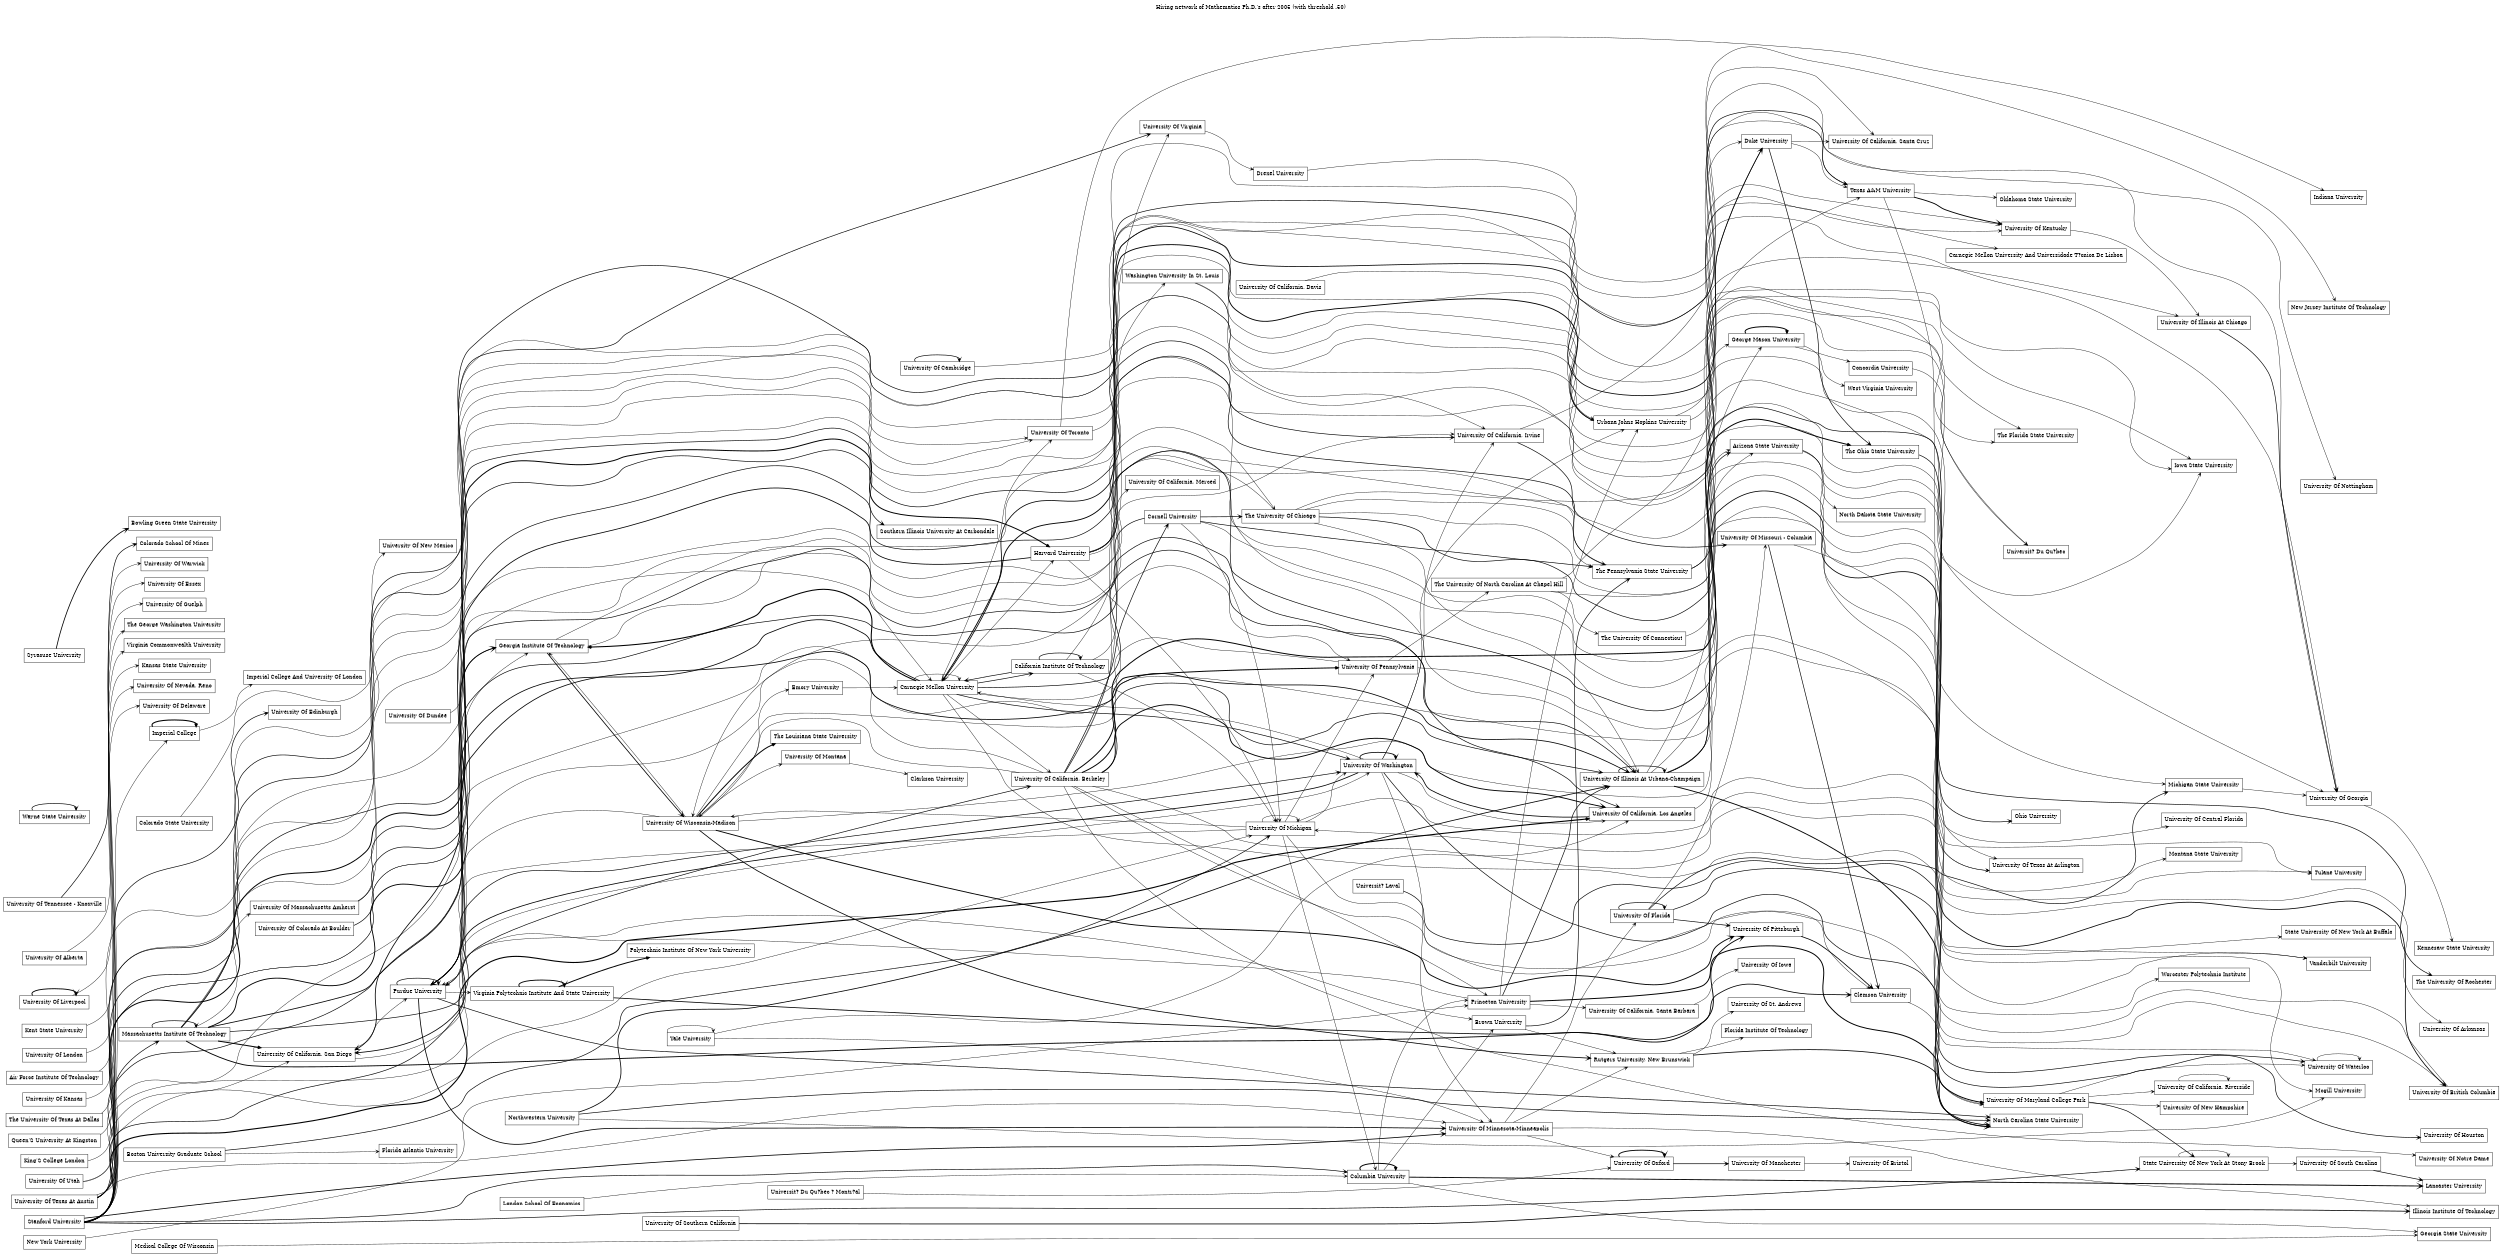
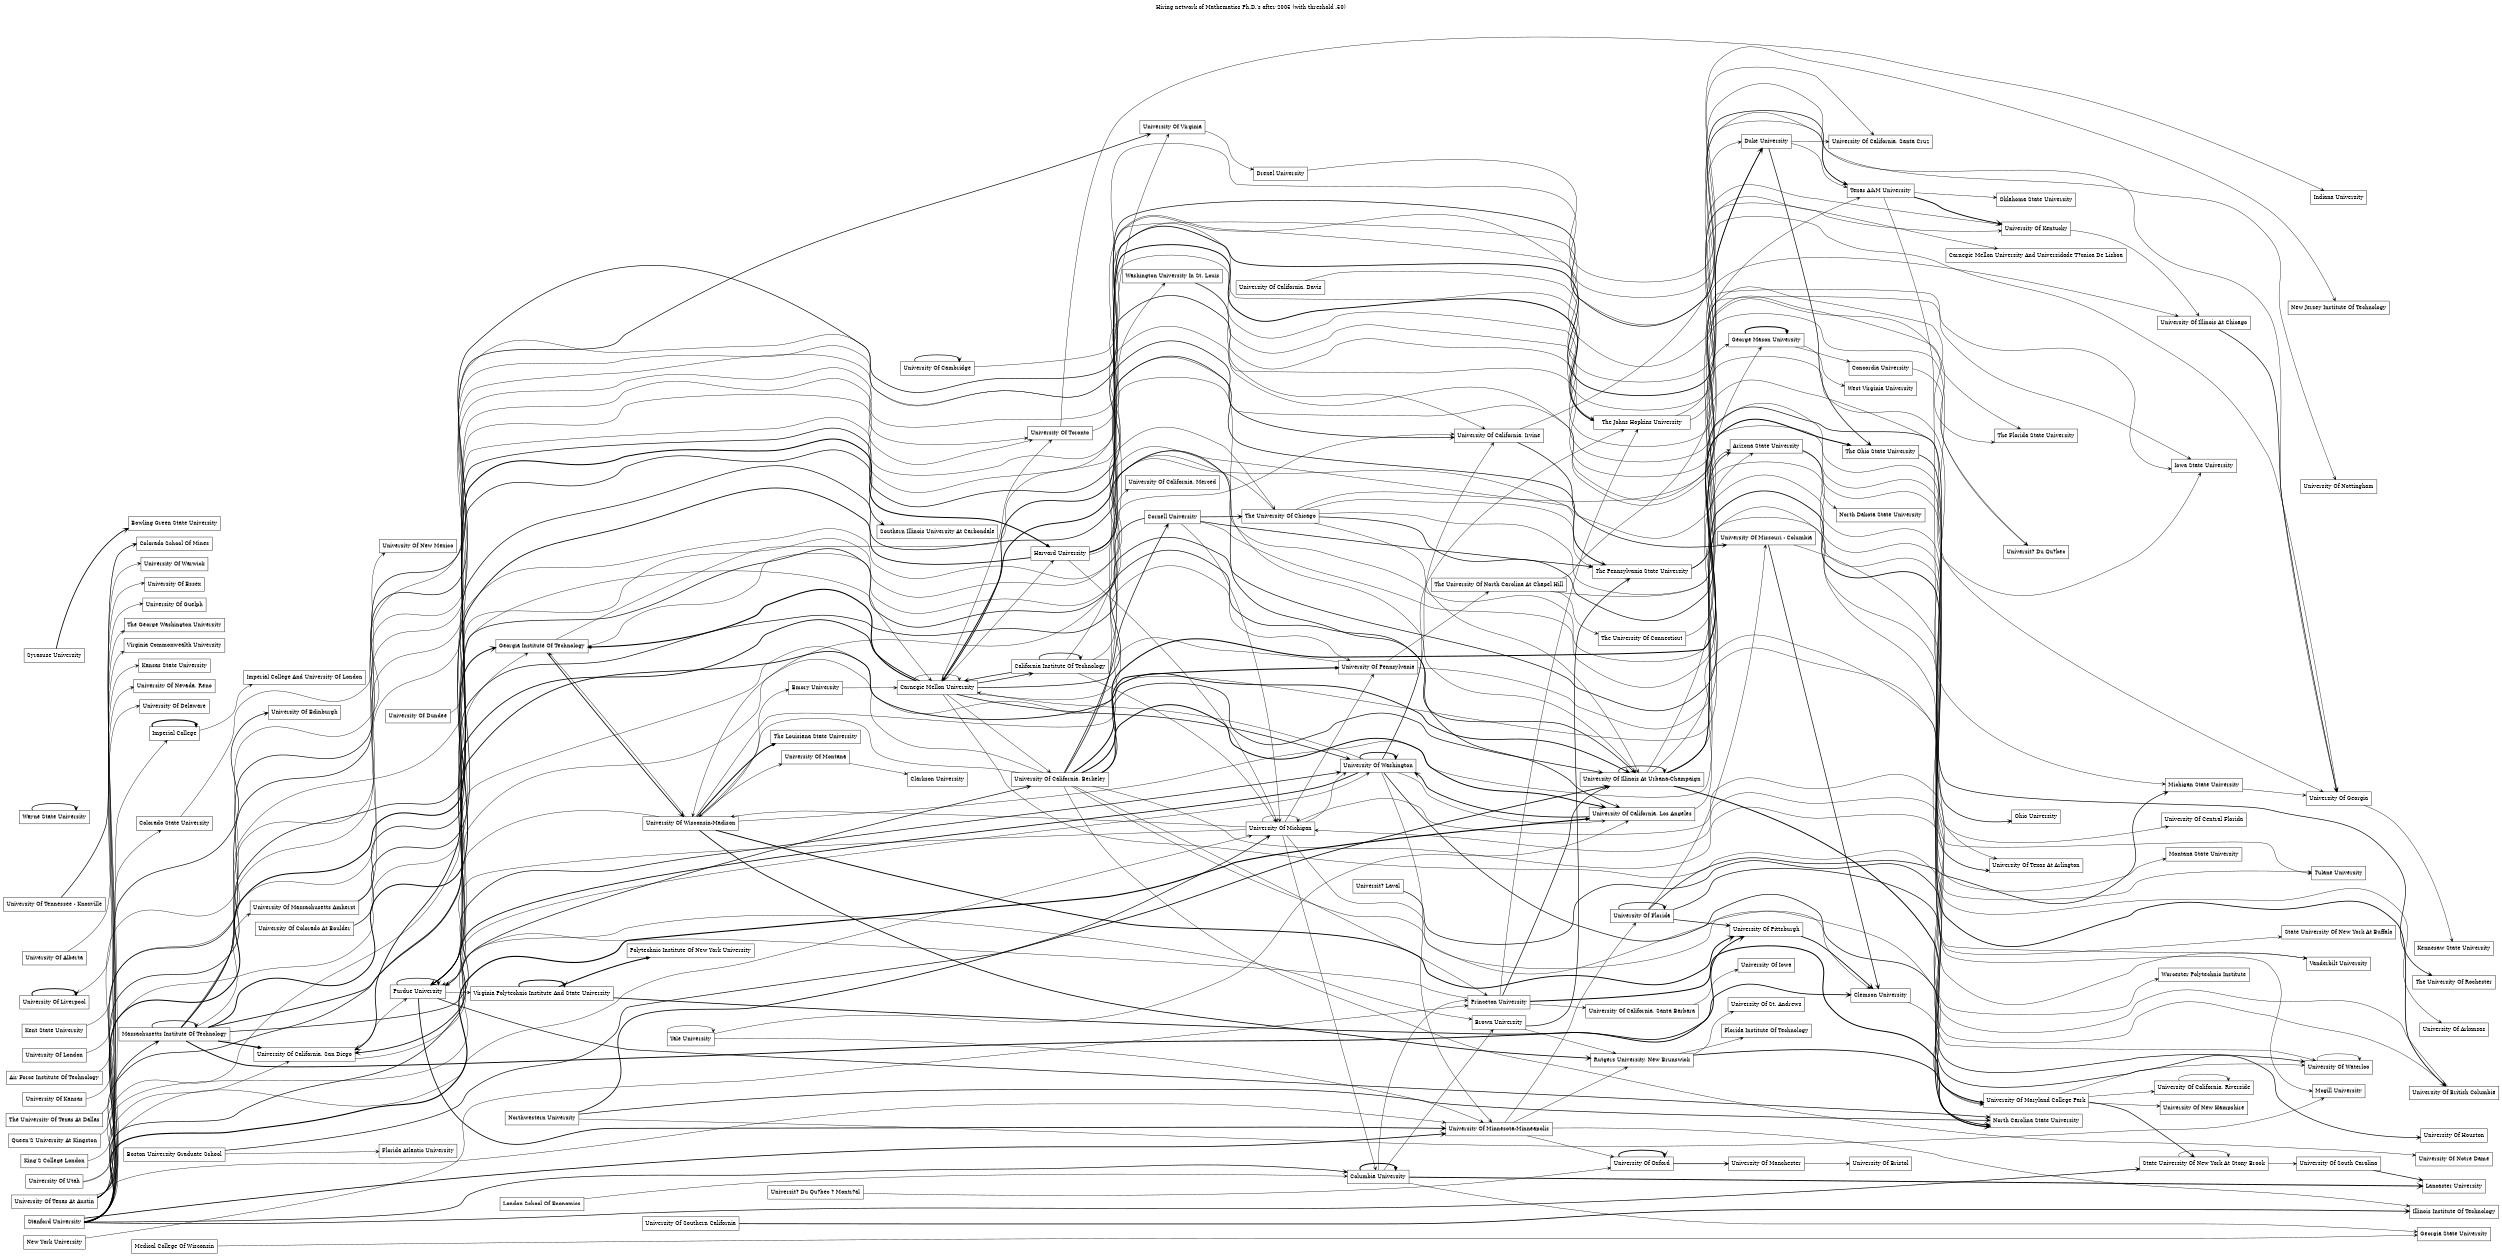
node "Urbana Johns Hopkins University": label "Urbana Johns Hopkins University" -> "The Johns Hopkins University"
edge "University Of Utah" -> "Georgia Institute Of Technology": now "University Of Utah" -> "Colorado State University"
